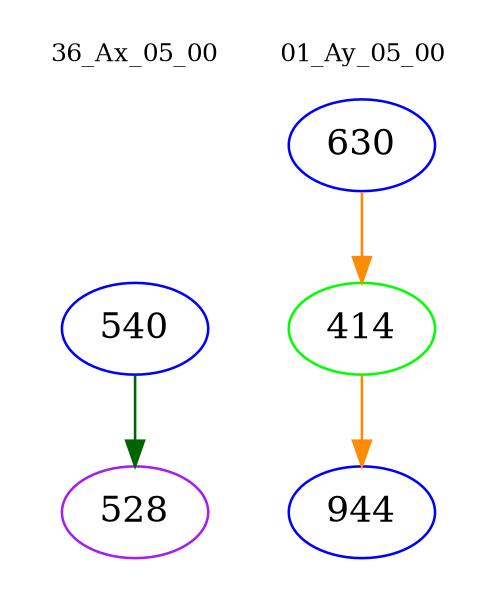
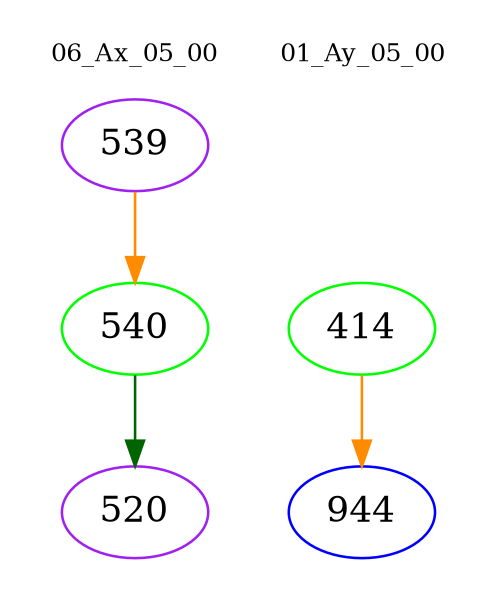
cluster "36_Ax_05_00": label "36_Ax_05_00" -> "06_Ax_05_00"
node "539": added
node "630": removed
node "540": color blue -> green
node "528": label "528" -> "520"
